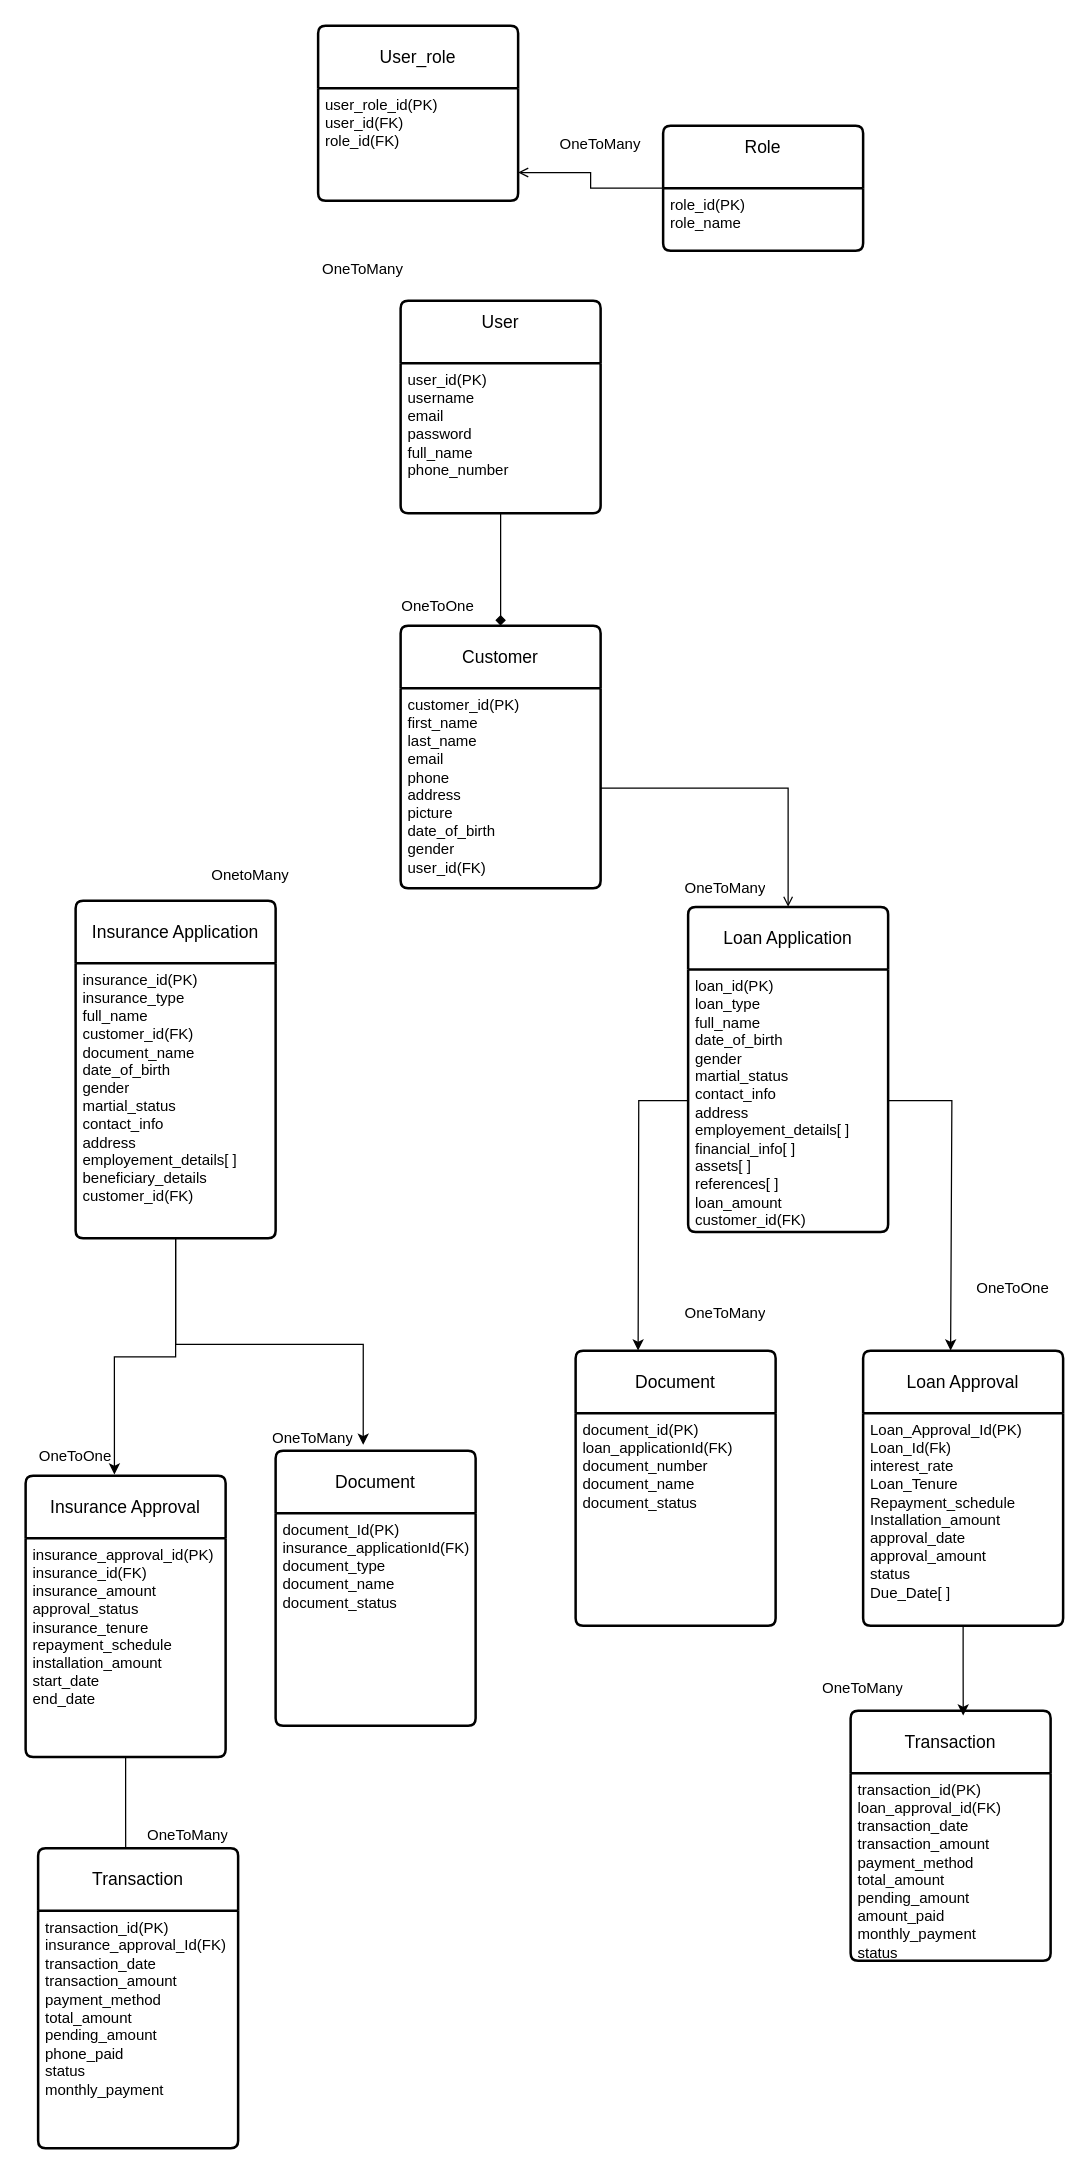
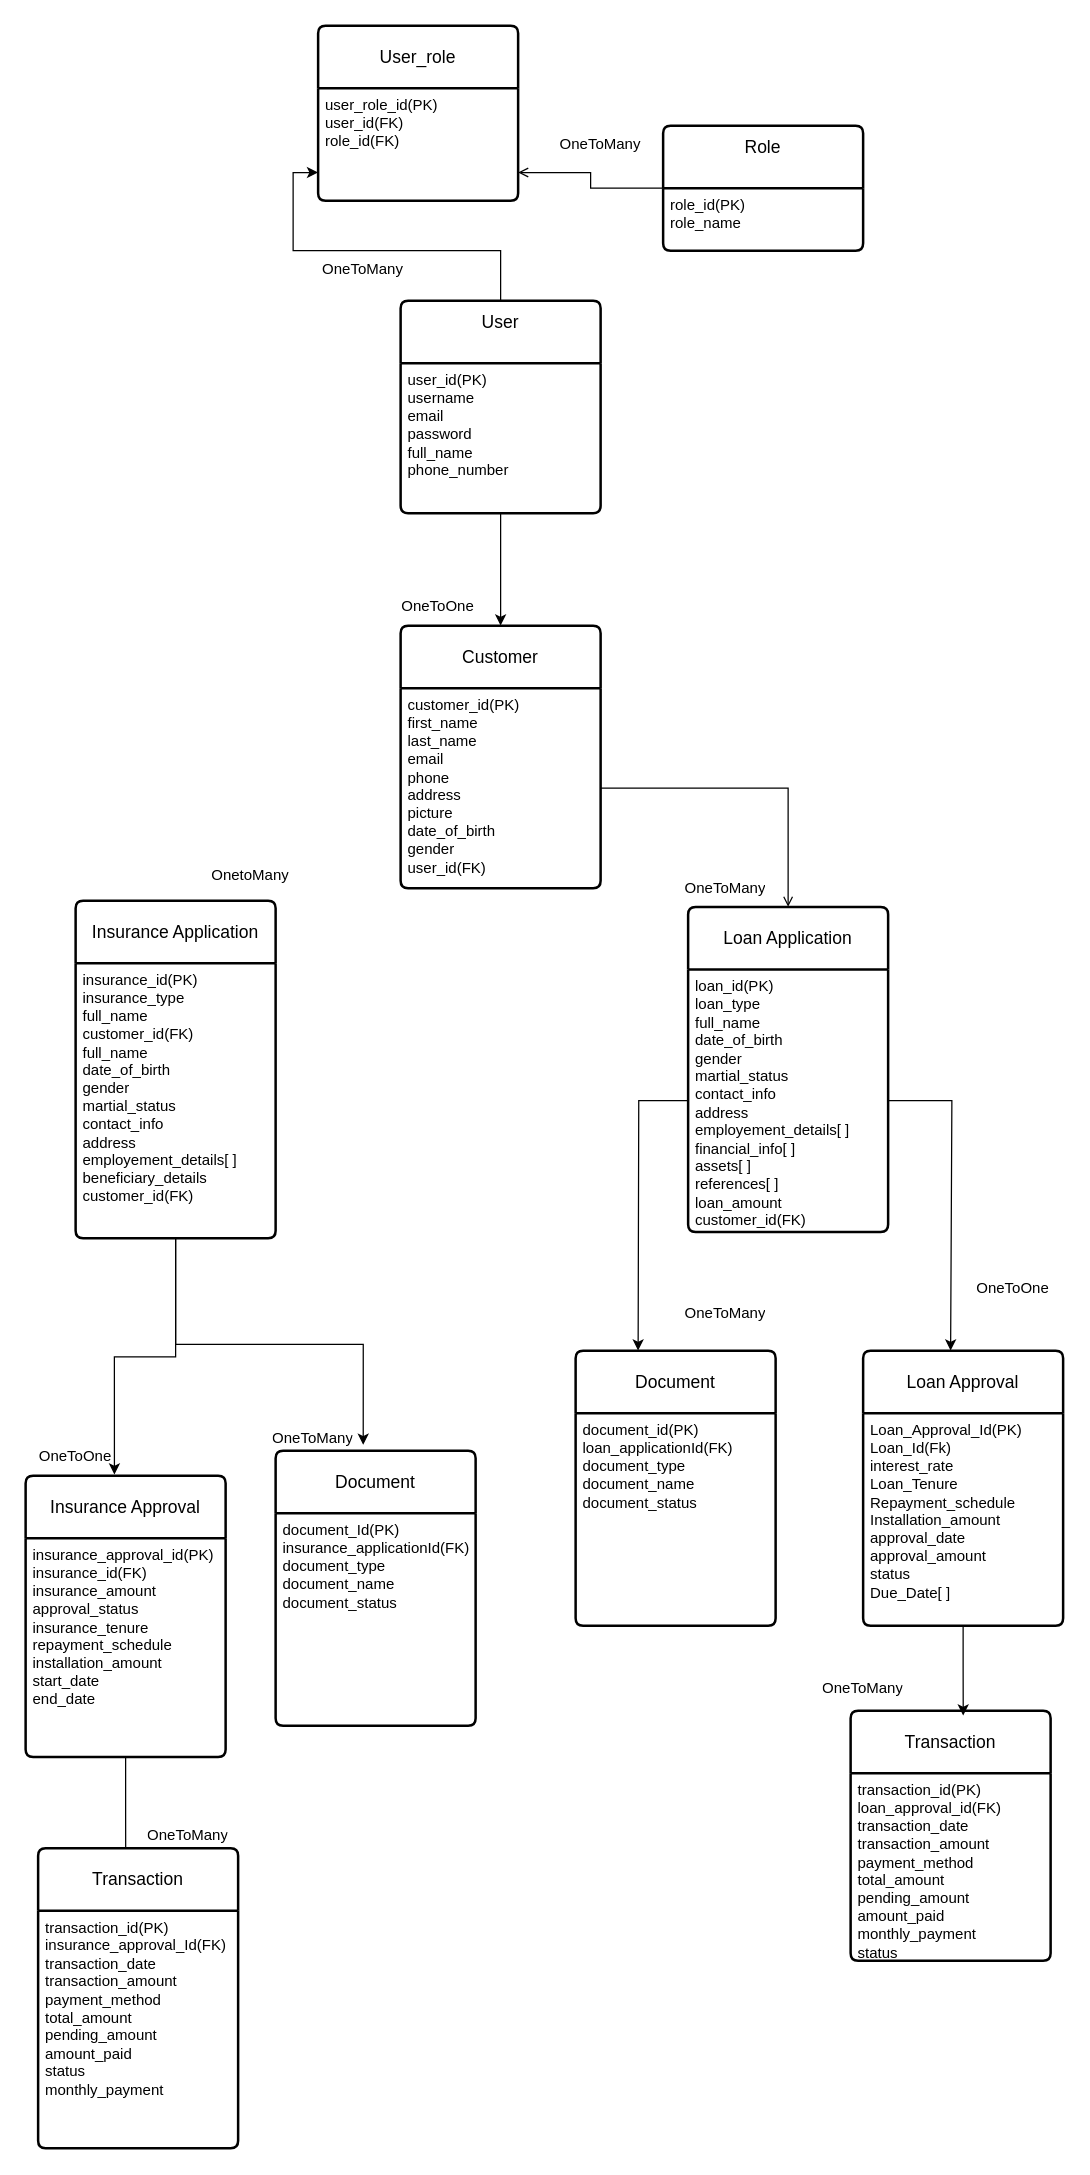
edge "User" -> "user_role_id(PK) user_id(FK) role_id(FK)": added
edge "user_id(PK) username email password full_name phone_number" -> "Customer": arrowhead diamond -> classic
node "insurance_id(PK) insurance_type full_name customer_id(FK) document_name date_of_birth gender martial_status contact_info address employement_details[ ] beneficiary_details customer_id(FK)": label "insurance_id(PK) insurance_type full_name customer_id(FK) document_name date_of_birth gender martial_status contact_info address employement_details[ ] beneficiary_details customer_id(FK)" -> "insurance_id(PK) insurance_type full_name customer_id(FK) full_name date_of_birth gender martial_status contact_info address employement_details[ ] beneficiary_details customer_id(FK)"
node "document_id(PK) loan_applicationId(FK) document_number document_name document_status": label "document_id(PK) loan_applicationId(FK) document_number document_name document_status" -> "document_id(PK) loan_applicationId(FK) document_type document_name document_status"
node "transaction_id(PK) insurance_approval_Id(FK) transaction_date transaction_amount payment_method total_amount pending_amount phone_paid status monthly_payment": label "transaction_id(PK) insurance_approval_Id(FK) transaction_date transaction_amount payment_method total_amount pending_amount phone_paid status monthly_payment" -> "transaction_id(PK) insurance_approval_Id(FK) transaction_date transaction_amount payment_method total_amount pending_amount amount_paid status monthly_payment"
